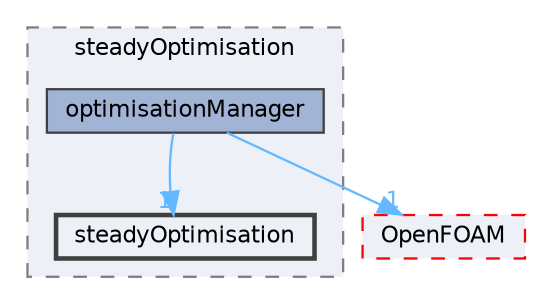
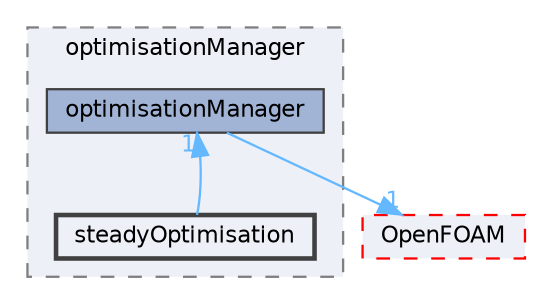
cluster "steadyOptimisation": label "steadyOptimisation" -> "optimisationManager"
edge "optimisationManager" -> "steadyOptimisation": reversed
